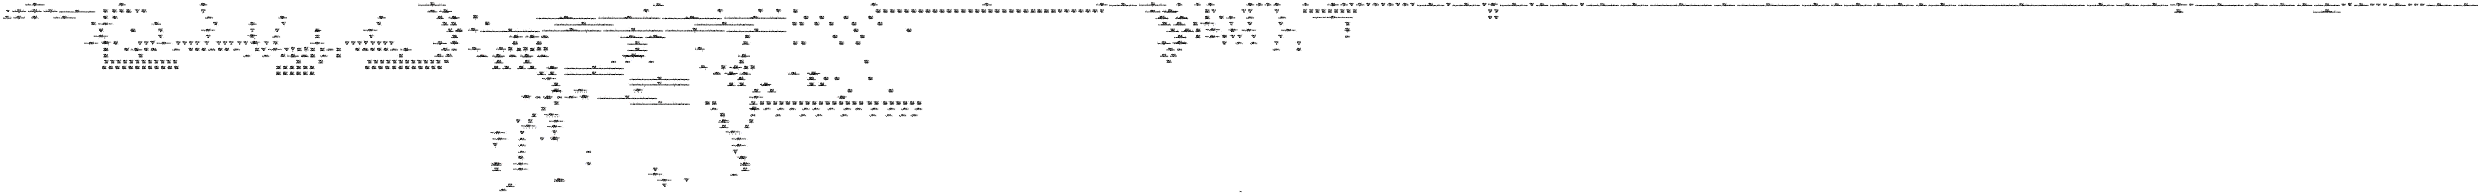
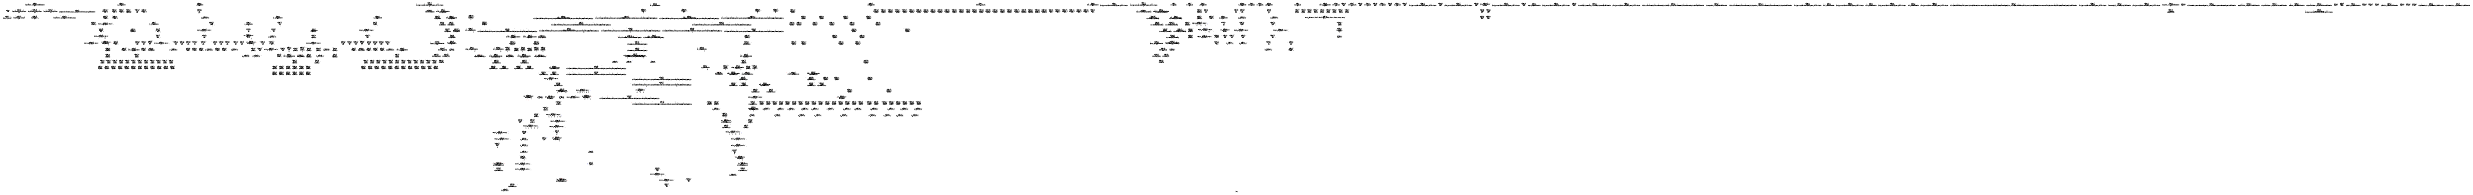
node "NodeID: 171": removed
node "NodeID: 150": text "__cxx_global_typeERS_init" -> "__cxx_global_var_init"
